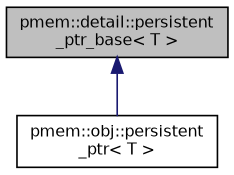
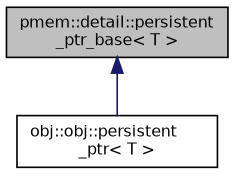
node "pmem::obj::persistent _ptr< T >": label "pmem::obj::persistent _ptr< T >" -> "obj::obj::persistent _ptr< T >"
